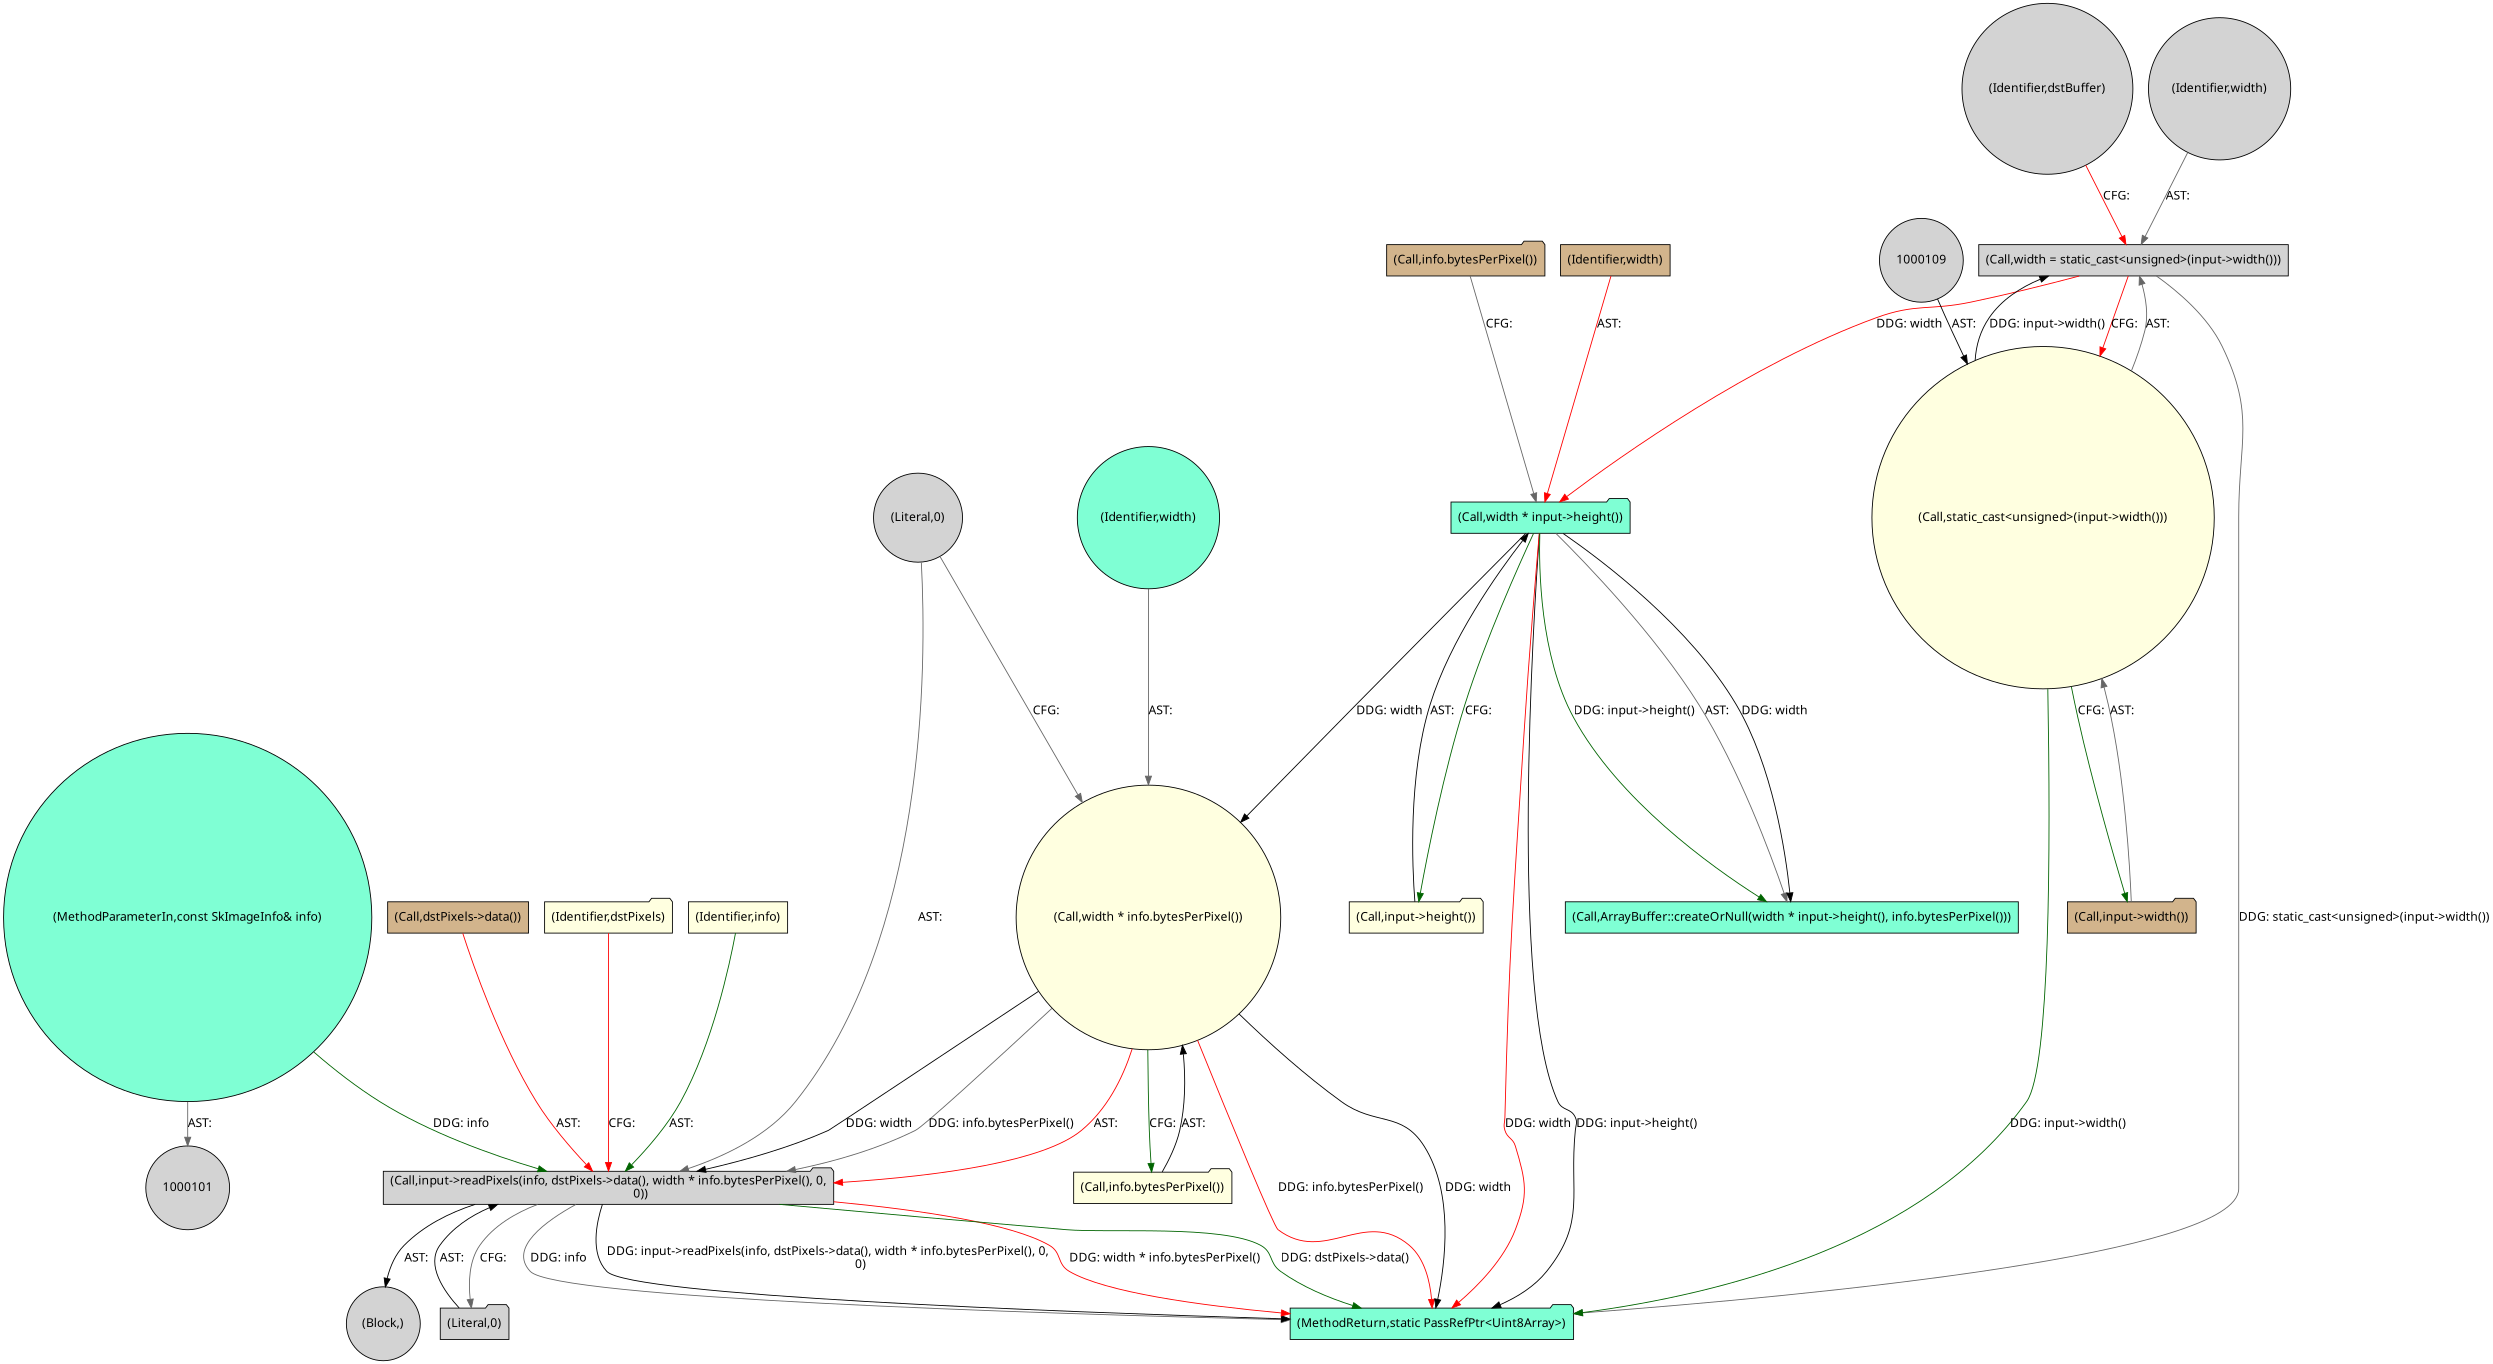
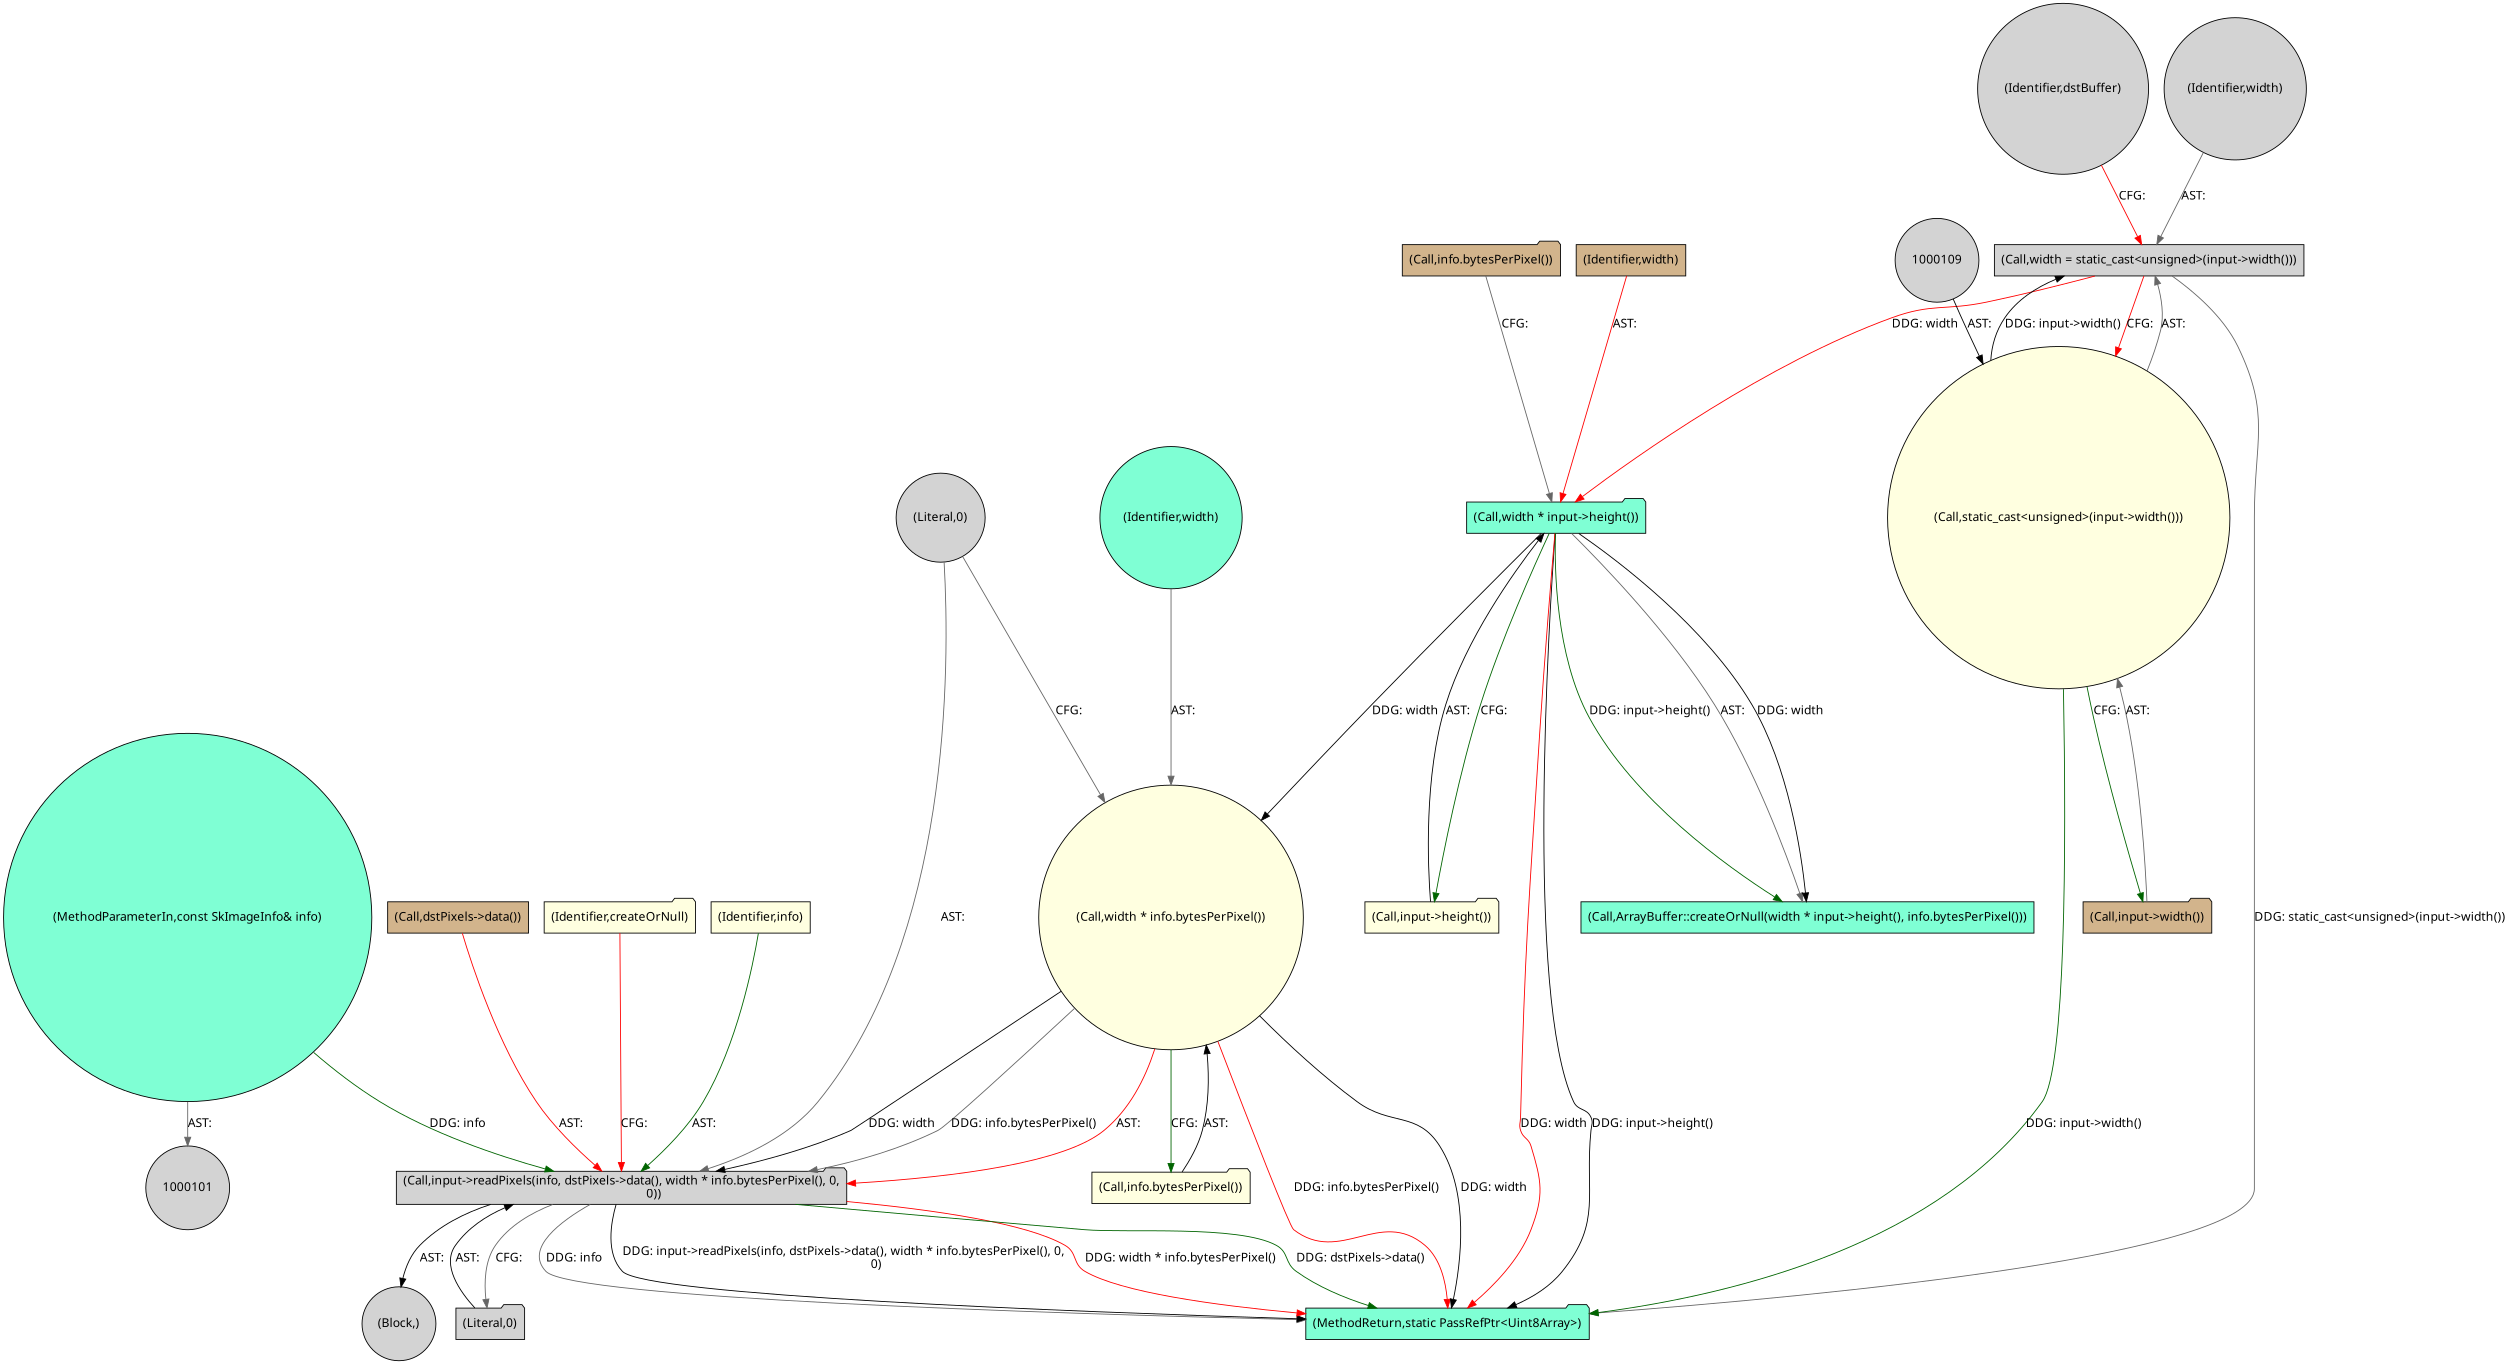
node "(Identifier,dstPixels)": label "(Identifier,dstPixels)" -> "(Identifier,createOrNull)"
